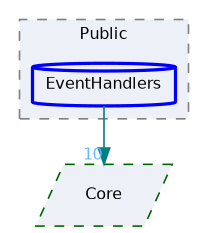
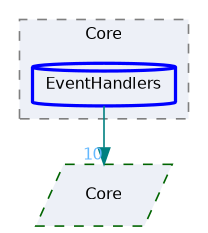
cluster "Public": label "Public" -> "Core"
